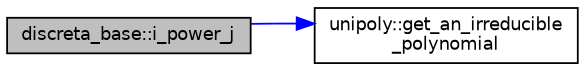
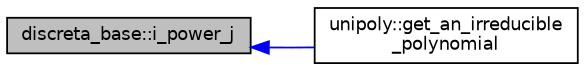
edge "discreta_base::i_power_j" -> "unipoly::get_an_irreducible _polynomial": reversed
